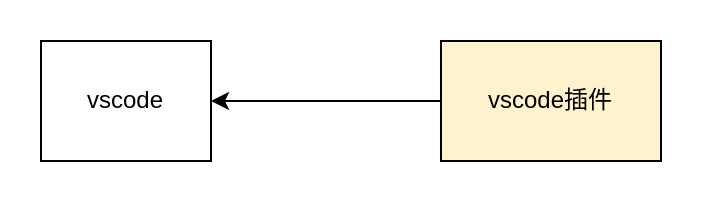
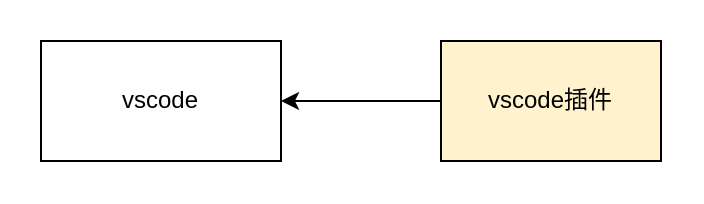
node "vscode": size 170x120 -> 240x120
